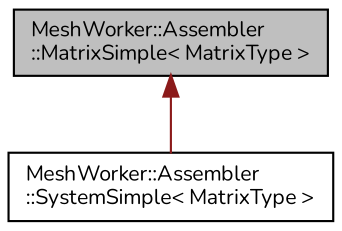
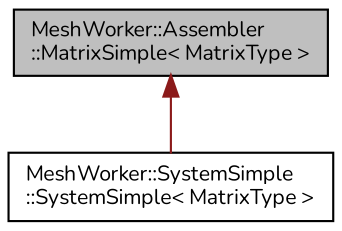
node "MeshWorker::Assembler ::SystemSimple< MatrixType >": label "MeshWorker::Assembler ::SystemSimple< MatrixType >" -> "MeshWorker::SystemSimple ::SystemSimple< MatrixType >"
